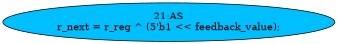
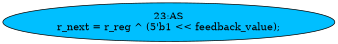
node "21:AS r_next = r_reg ^ (5'b1 << feedback_value);": label "21:AS r_next = r_reg ^ (5'b1 << feedback_value);" -> "23:AS r_next = r_reg ^ (5'b1 << feedback_value);"
